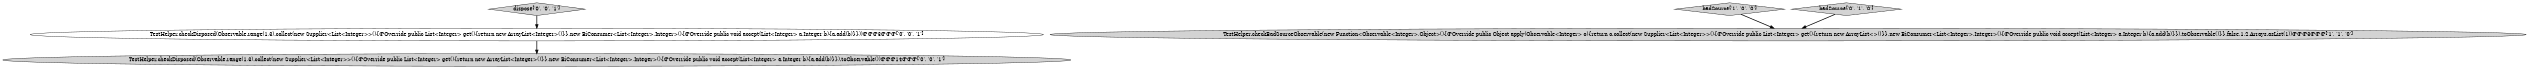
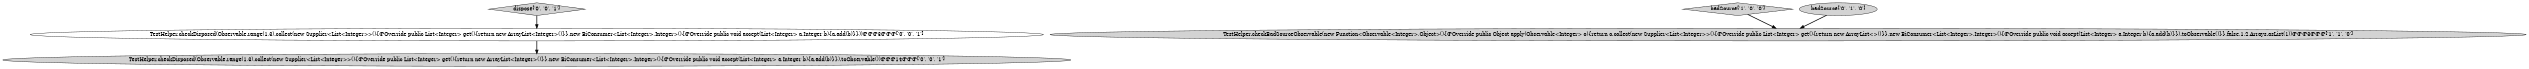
node "badSource['0', '1', '0']": shape diamond -> ellipse
